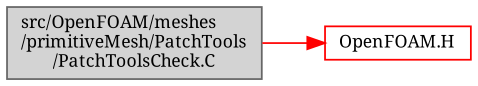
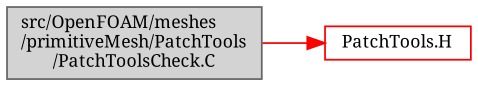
node "OpenFOAM.H": label "OpenFOAM.H" -> "PatchTools.H"
